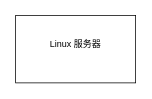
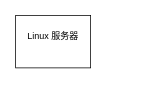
node "Linux 服务器": size 120x68 -> 75x53
